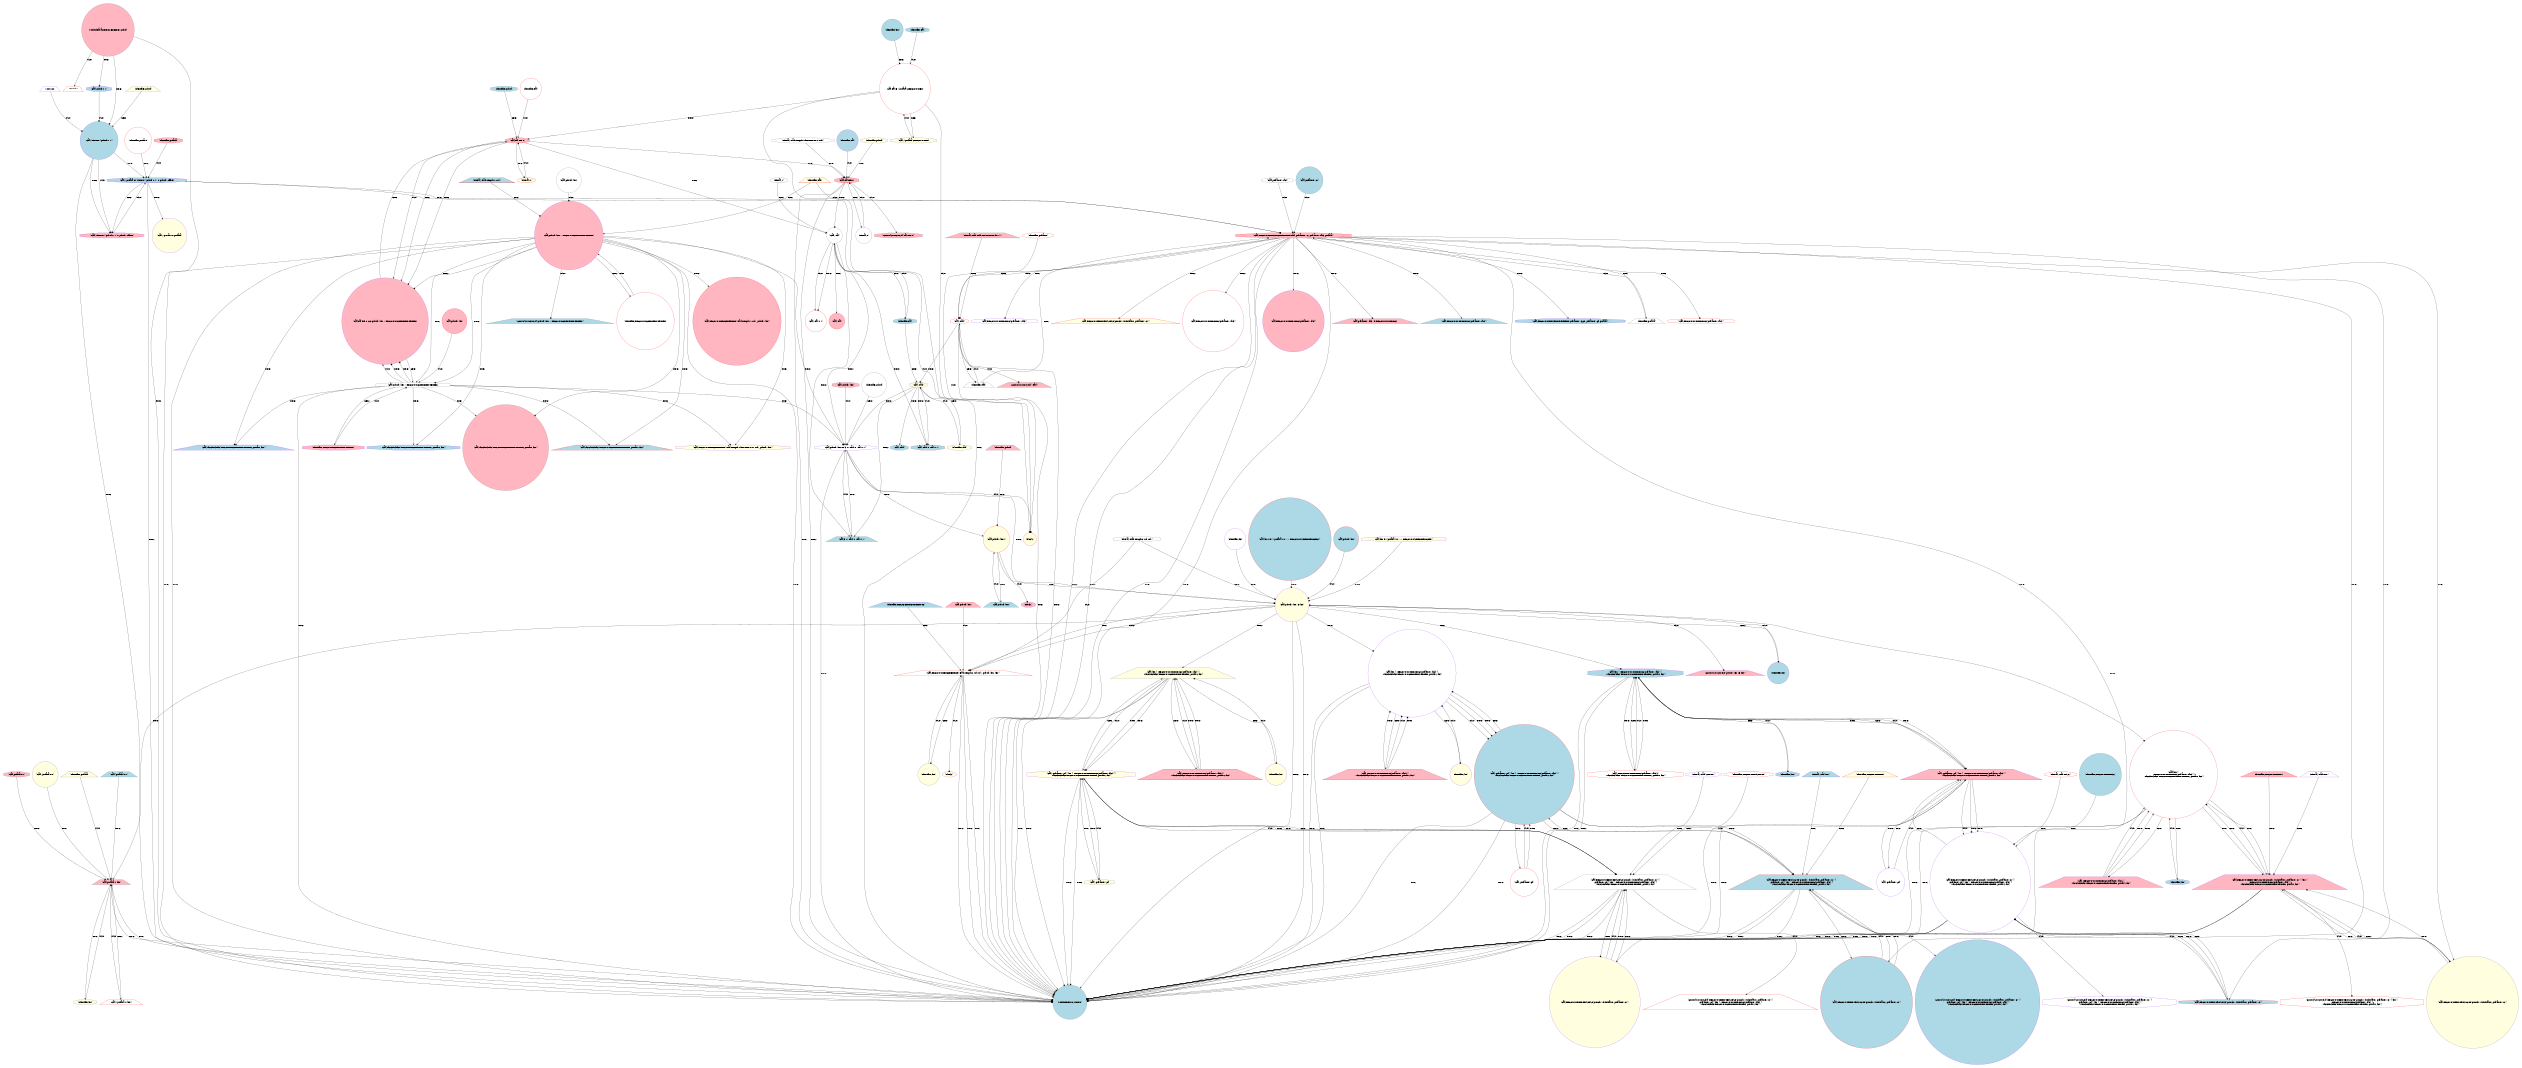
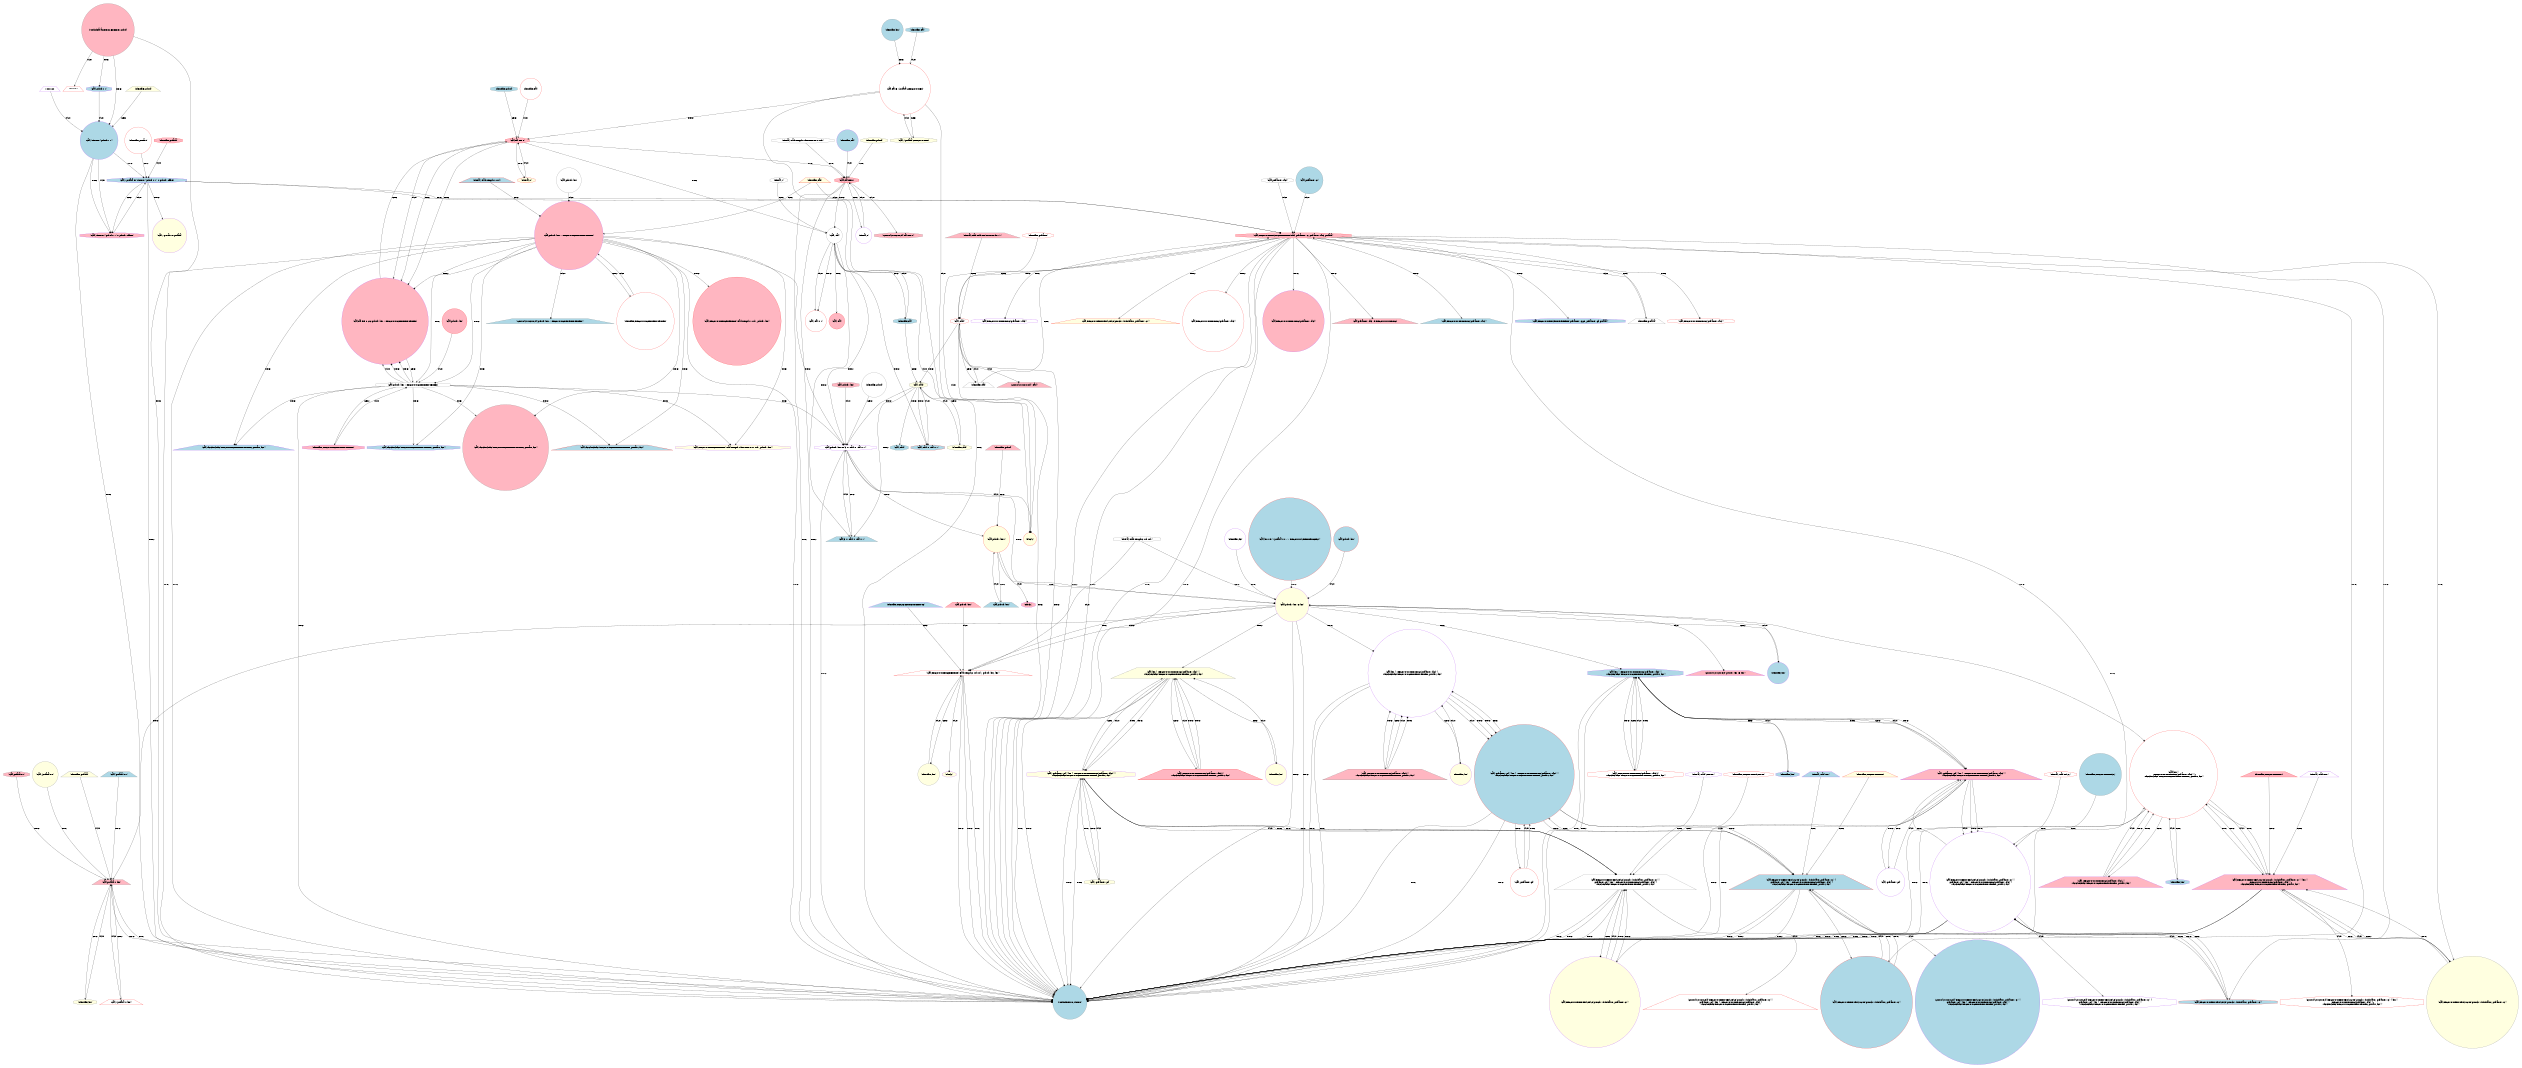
node "(Call,len = *(p_data)++ >> RFCOMM_SHIFT_LENGTH1)": removed
